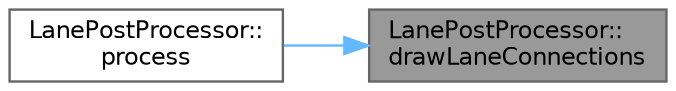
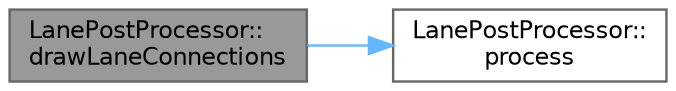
edge "LanePostProcessor:: process" -> "LanePostProcessor:: drawLaneConnections": reversed
